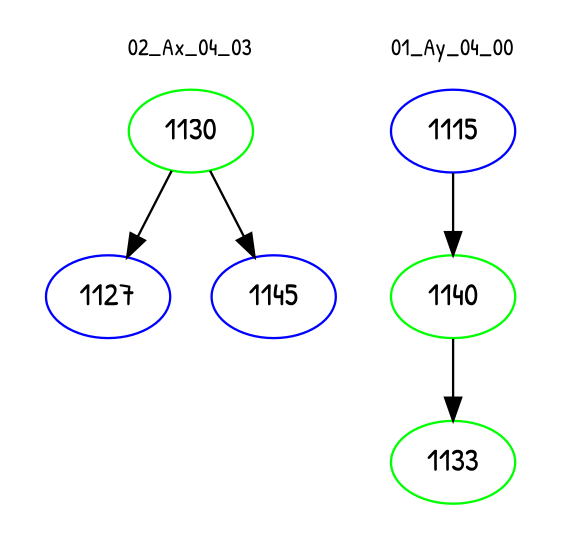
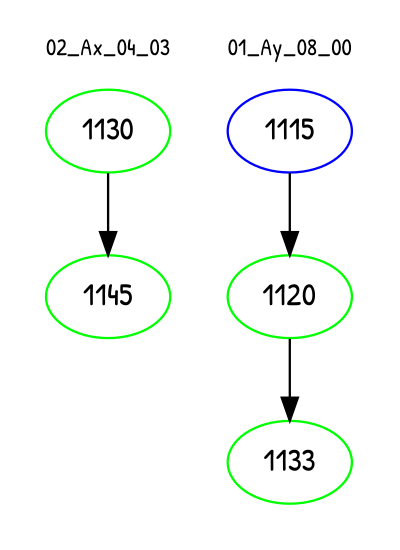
cluster "01_Ay_04_00": label "01_Ay_04_00" -> "01_Ay_08_00"
node "1127": removed
node "1145": color blue -> green
node "1140": label "1140" -> "1120"
